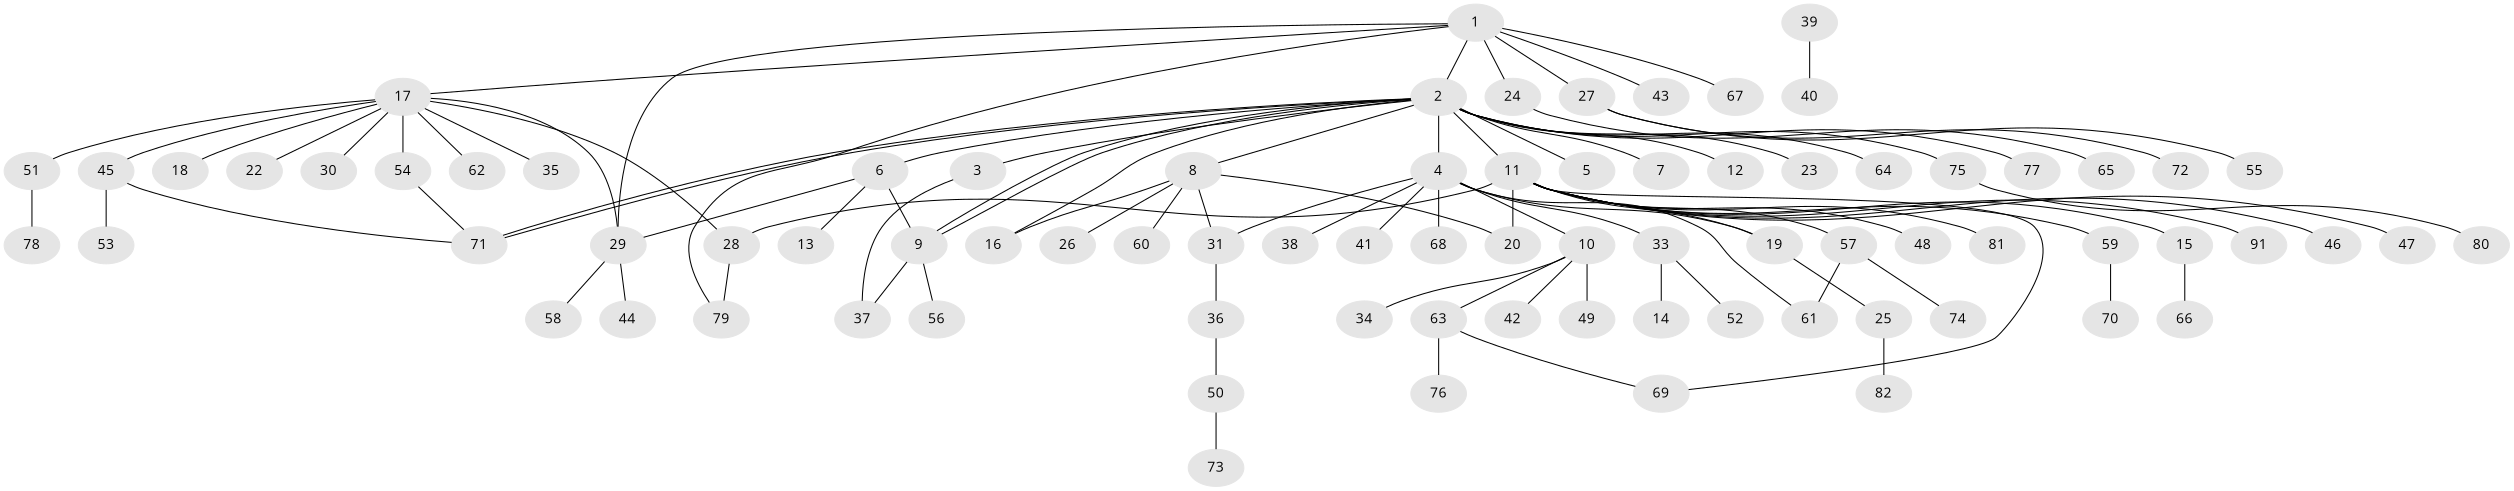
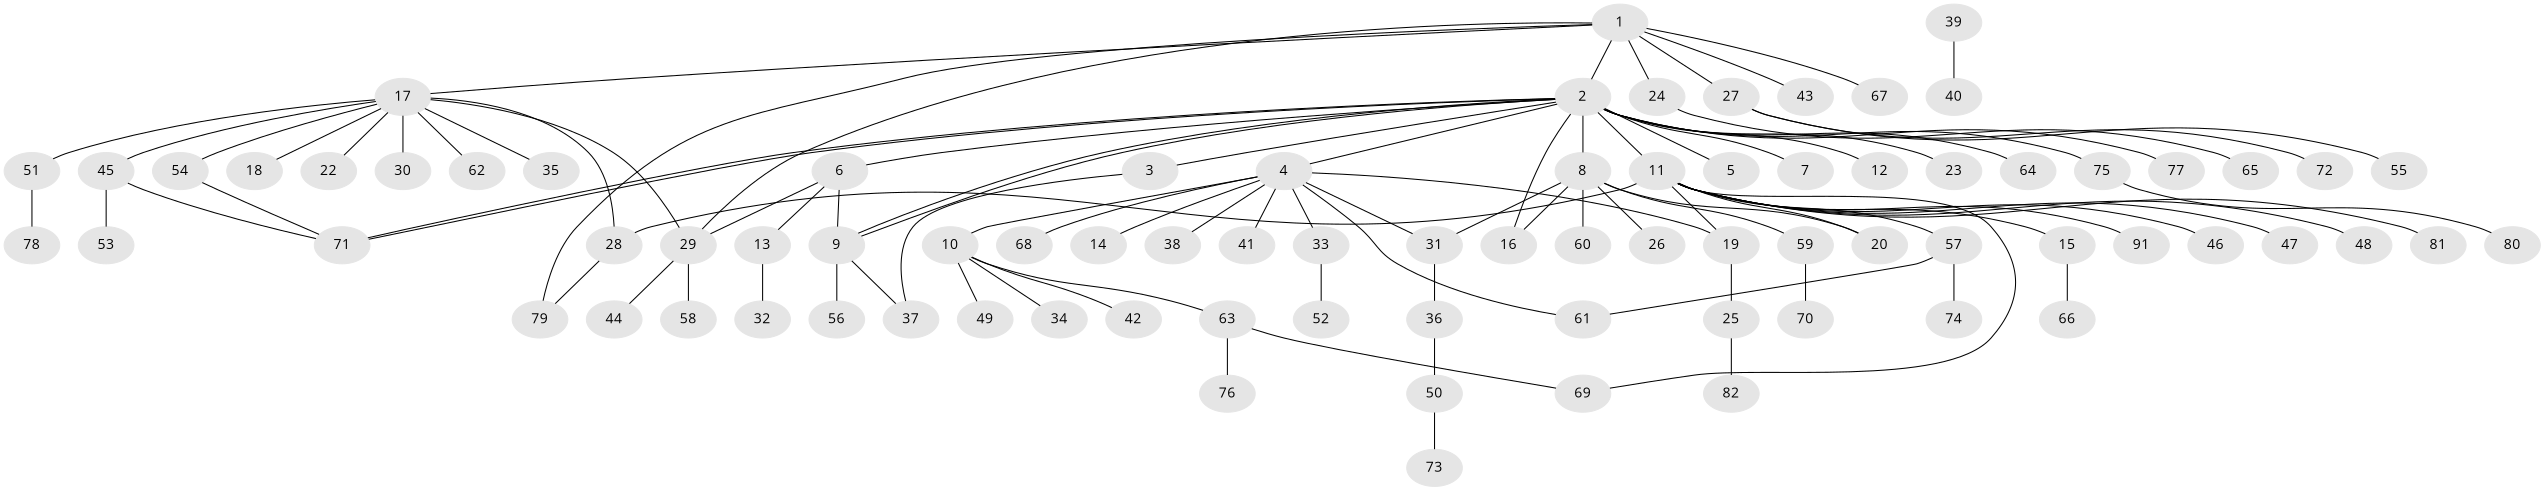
edge "11" -- "59": now "8" -- "59"
edge "33" -- "14": now "4" -- "14"
node "32": added
